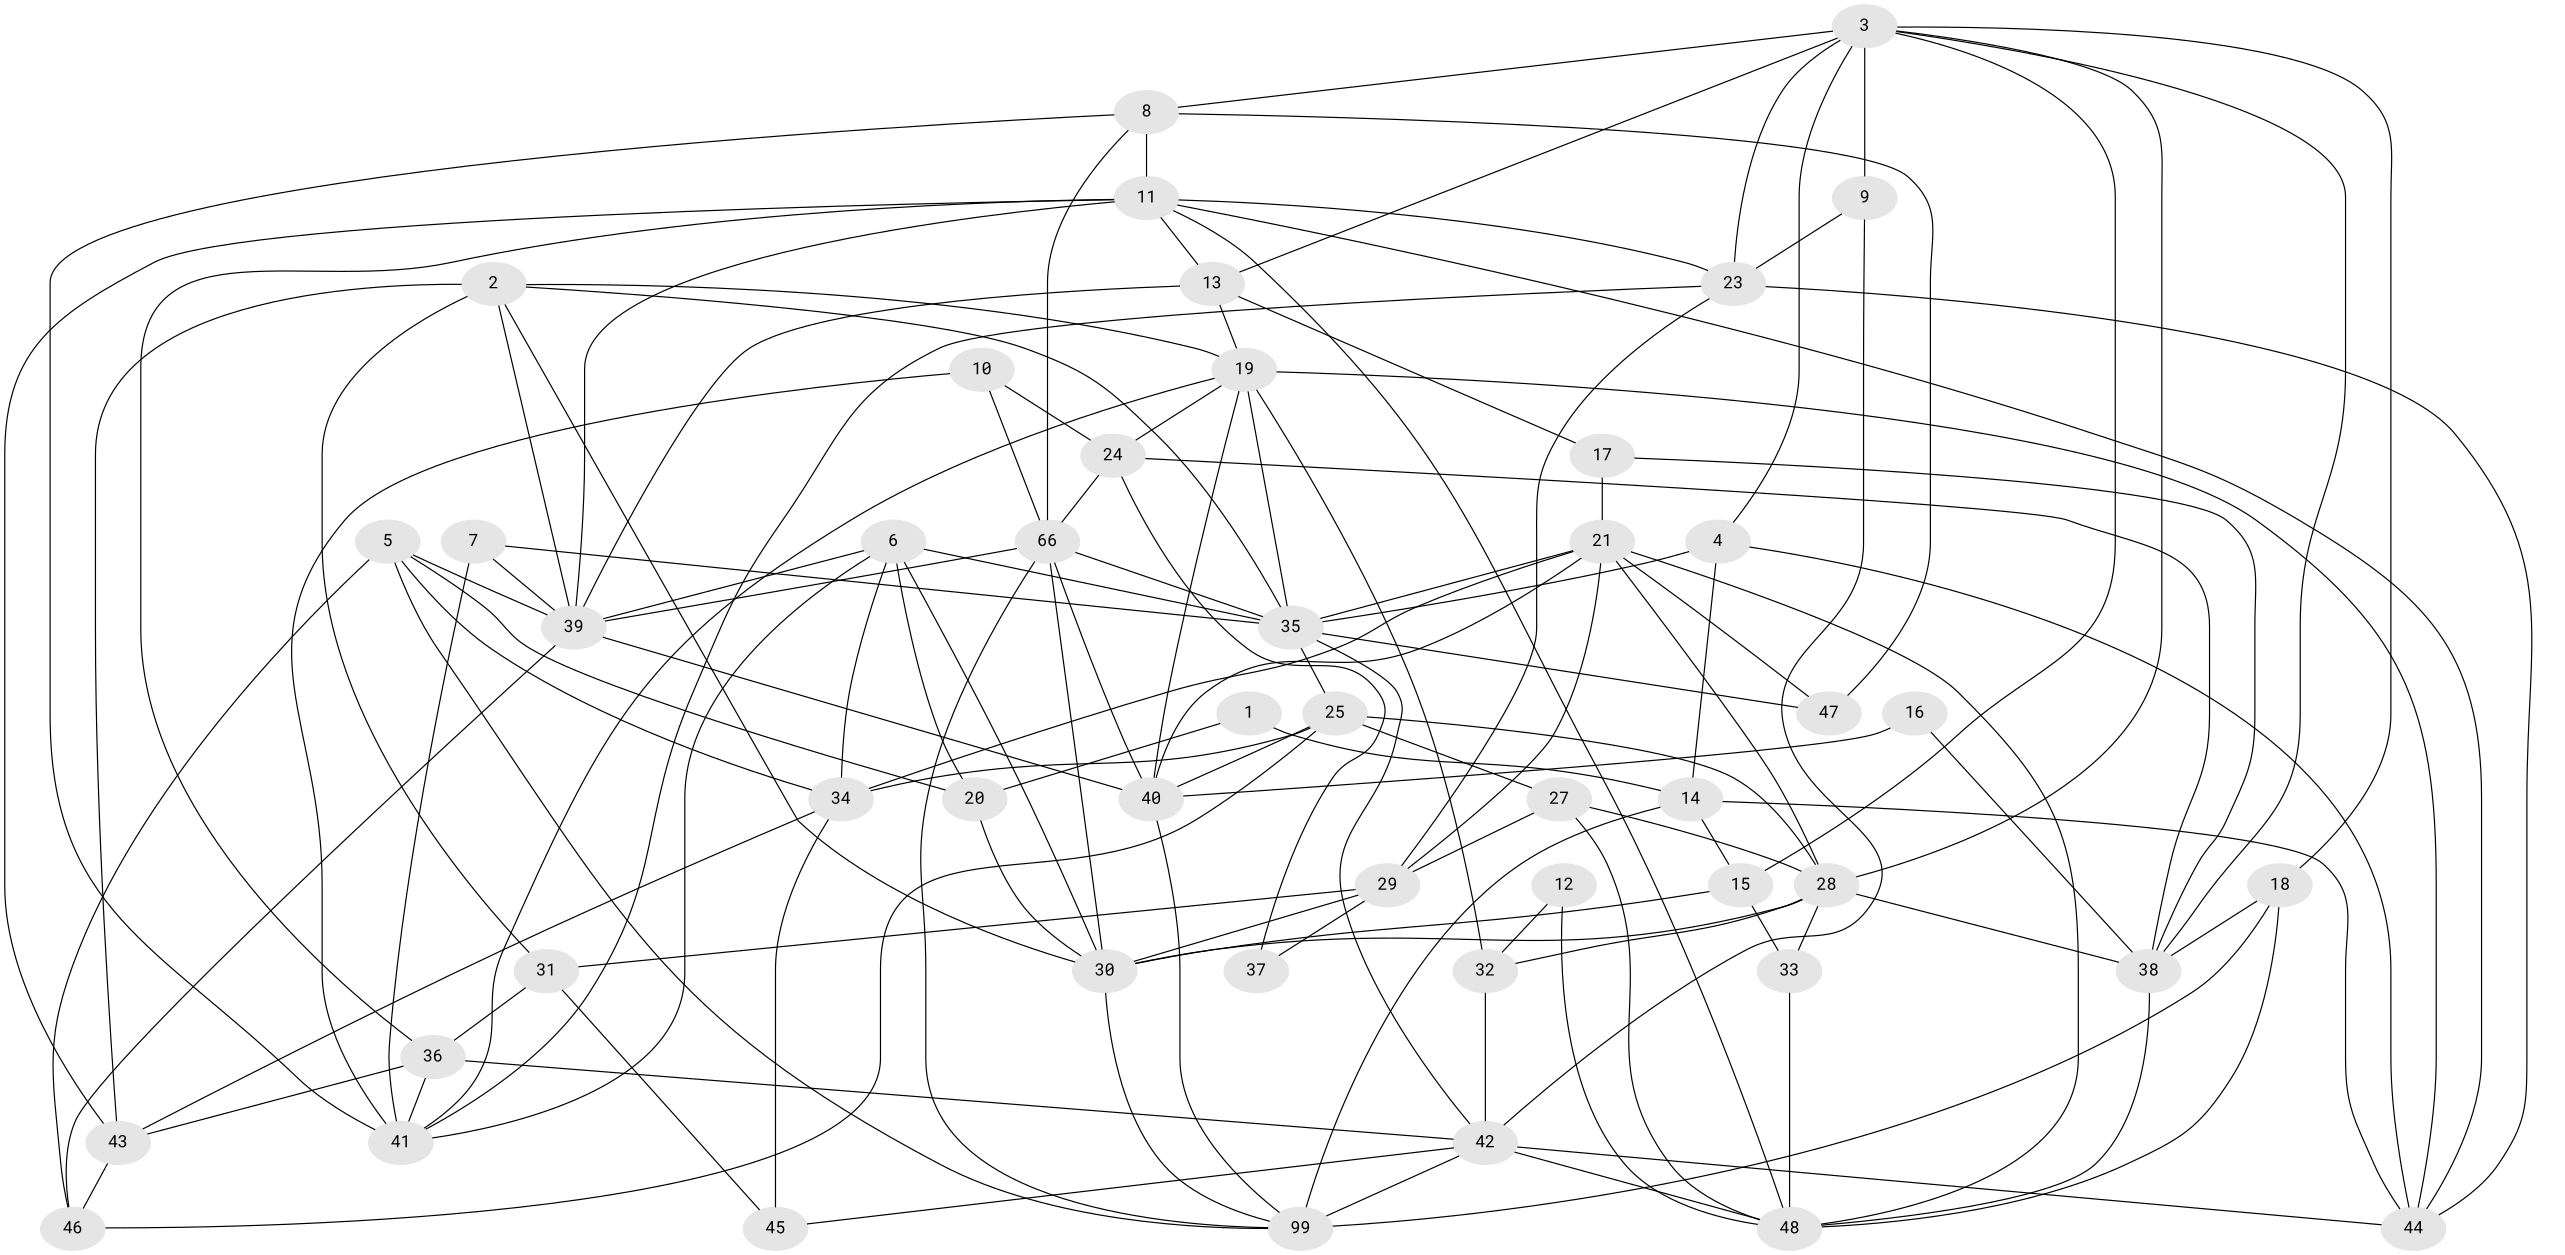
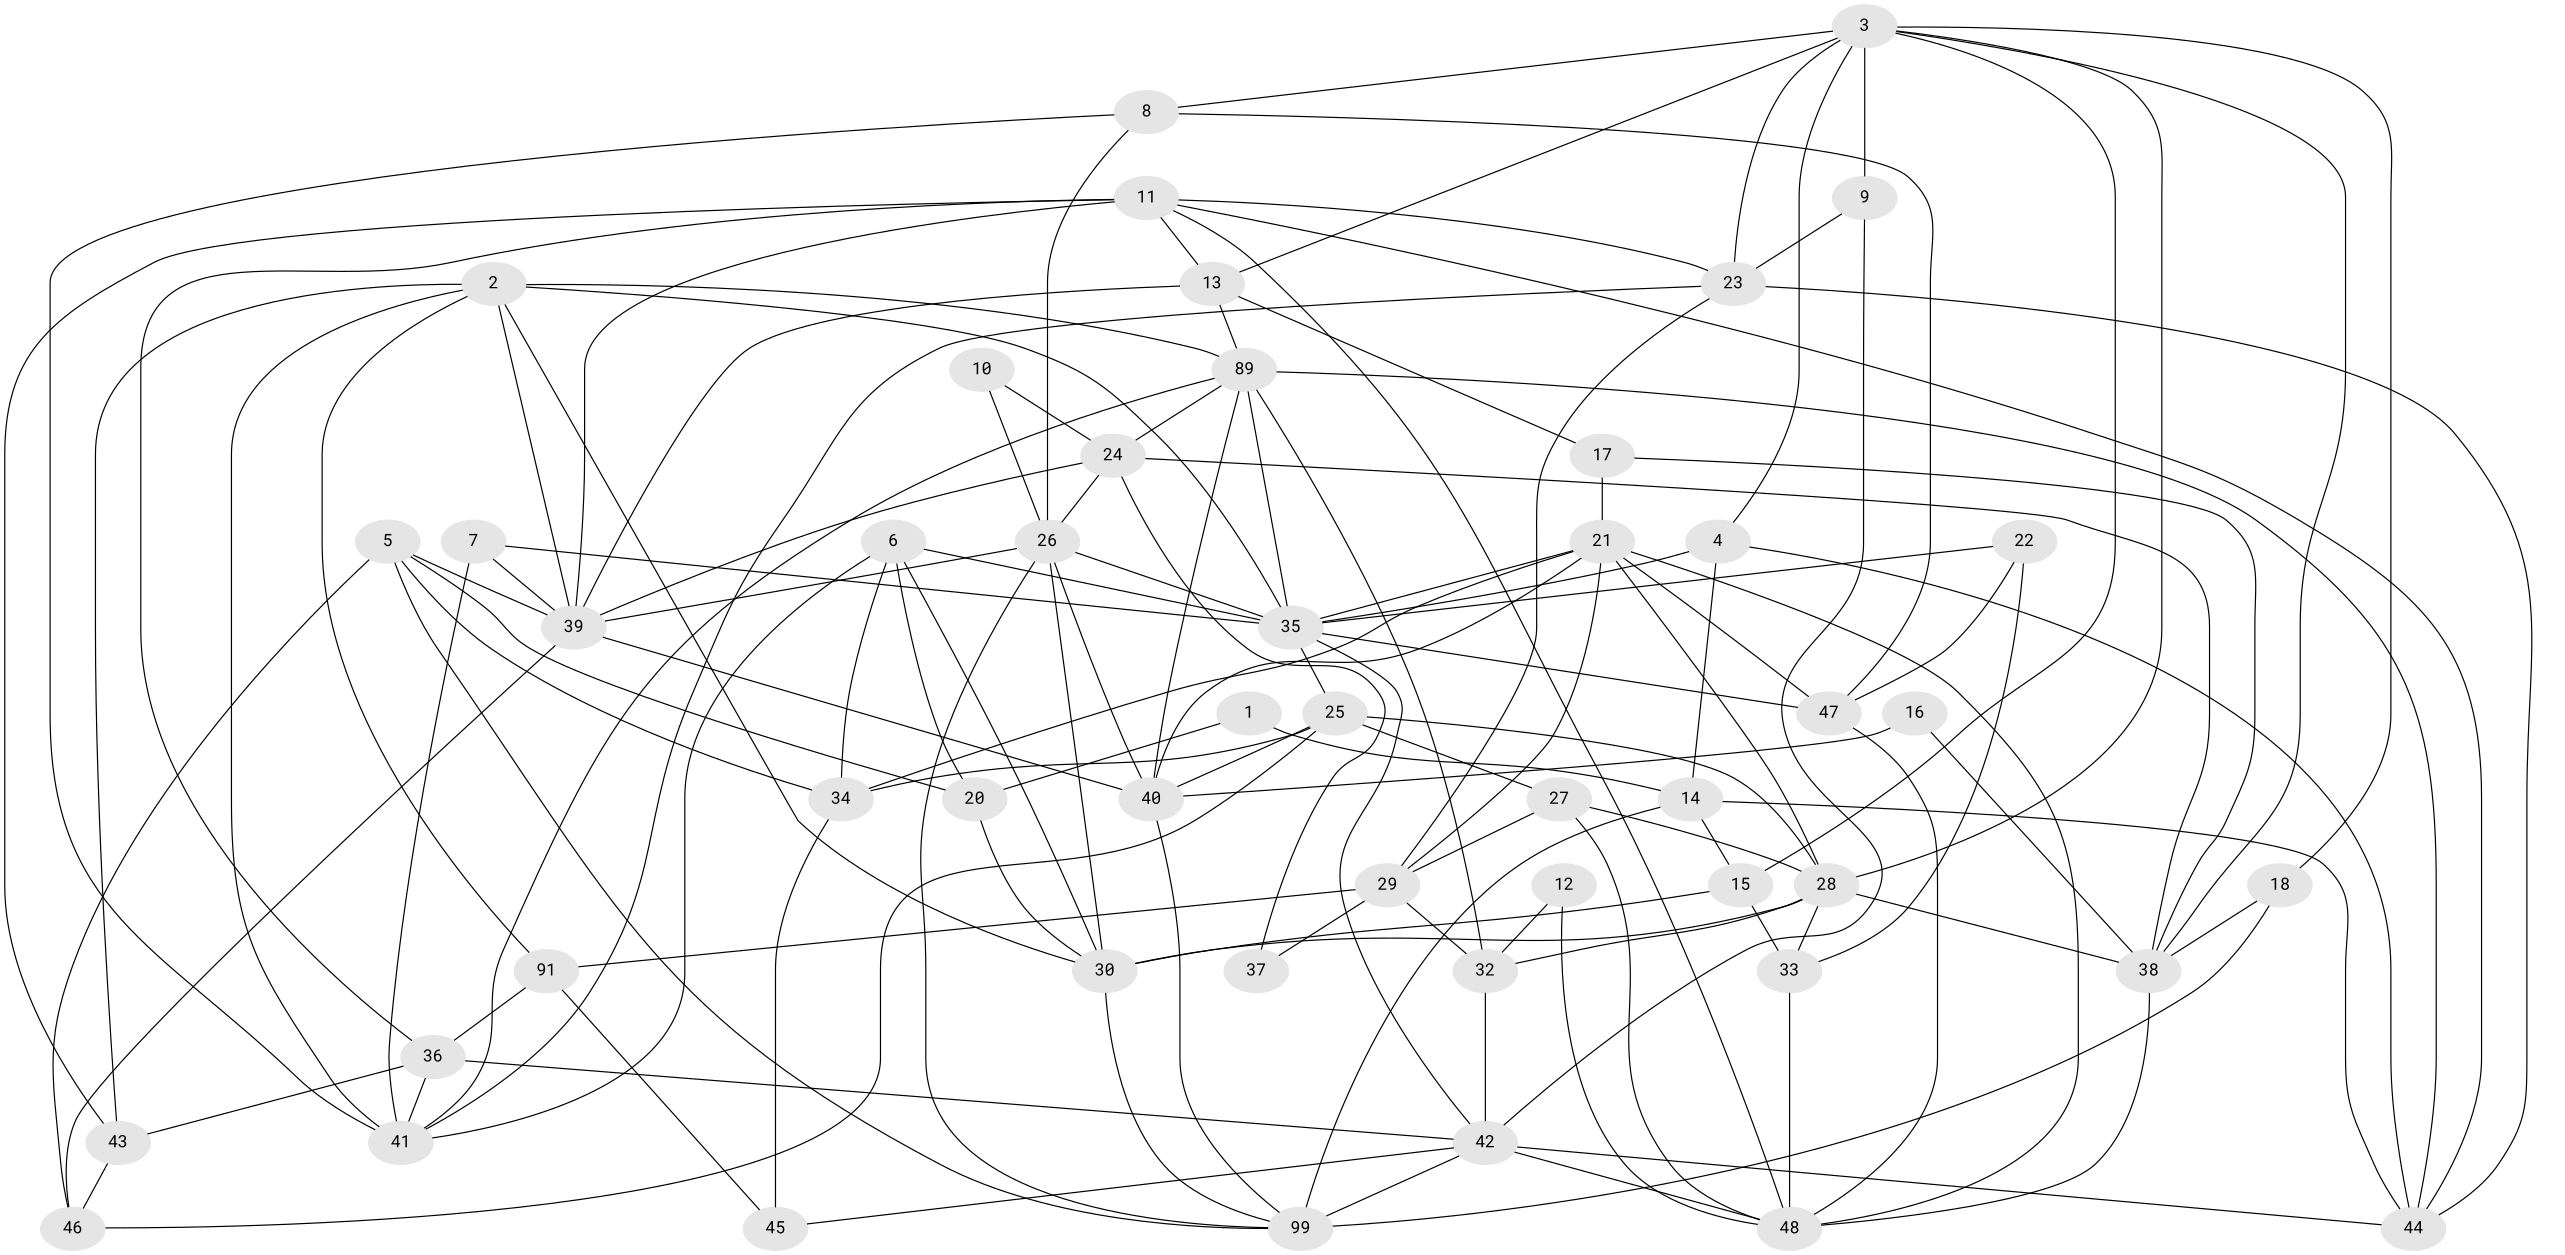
edge "8" -- "11": removed
node "19": label "19" -> "89"
edge "10" -- "41": now "2" -- "41"
node "66": label "66" -> "26"
node "22": added
edge "6" -- "39": now "24" -- "39"
edge "29" -- "30": now "29" -- "32"
edge "34" -- "43": removed
node "31": label "31" -> "91"
edge "18" -- "48": now "47" -- "48"
